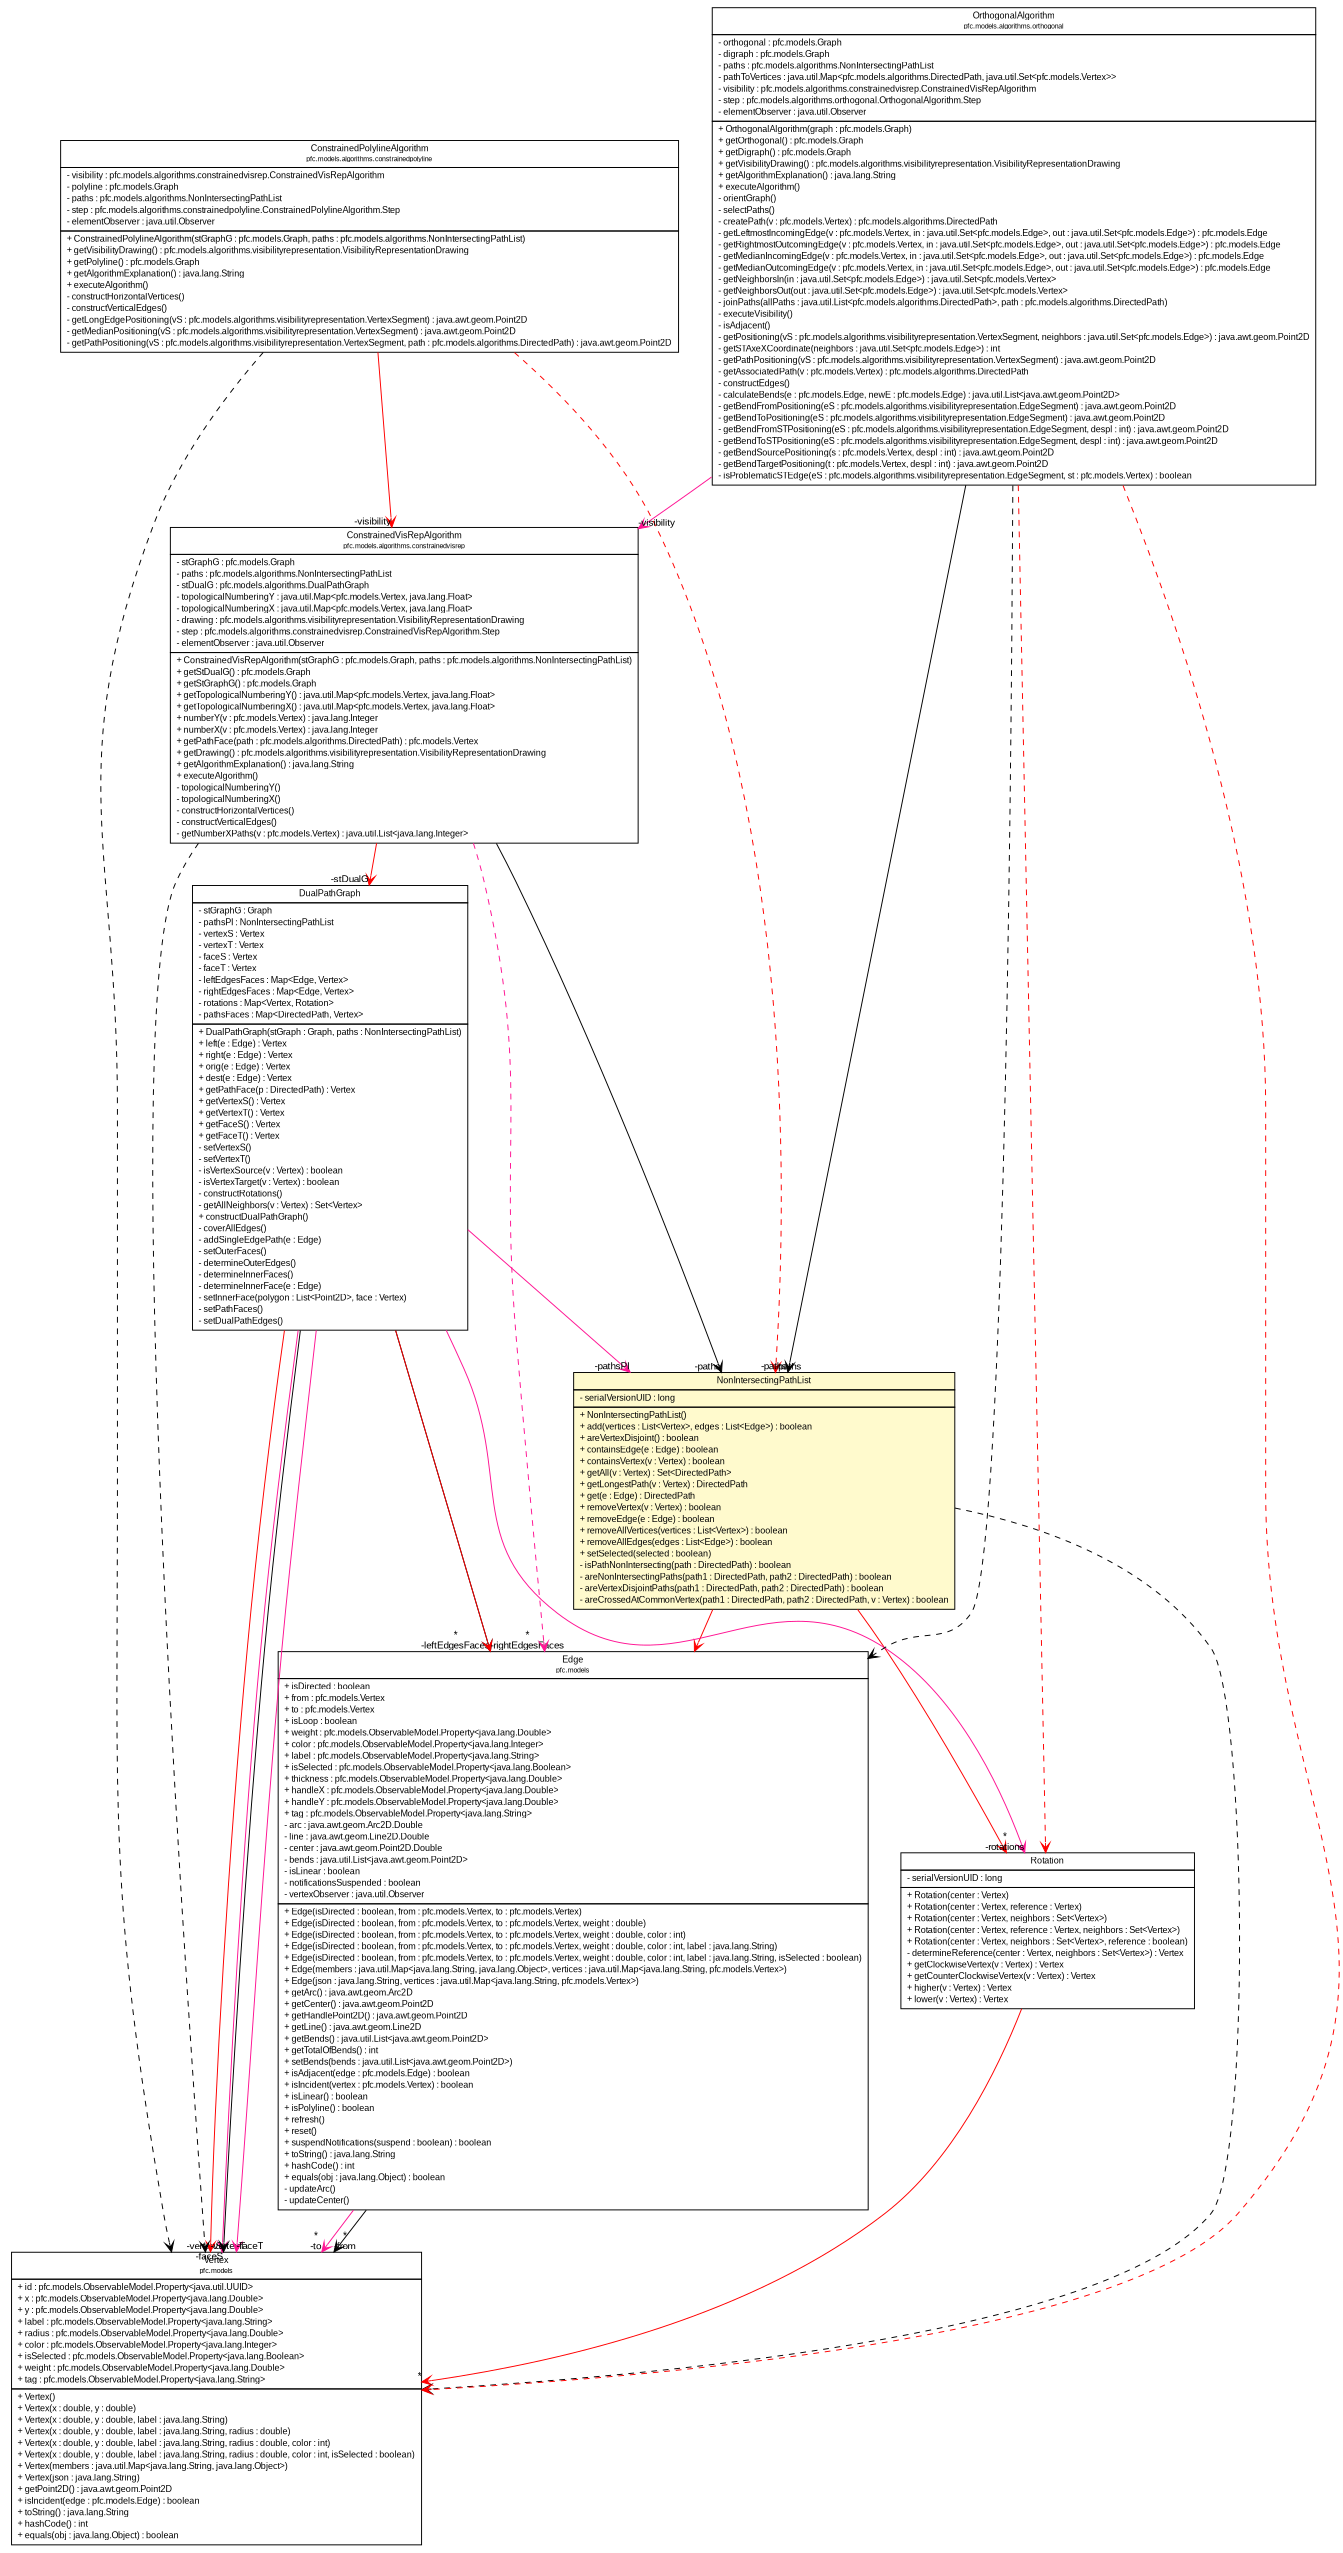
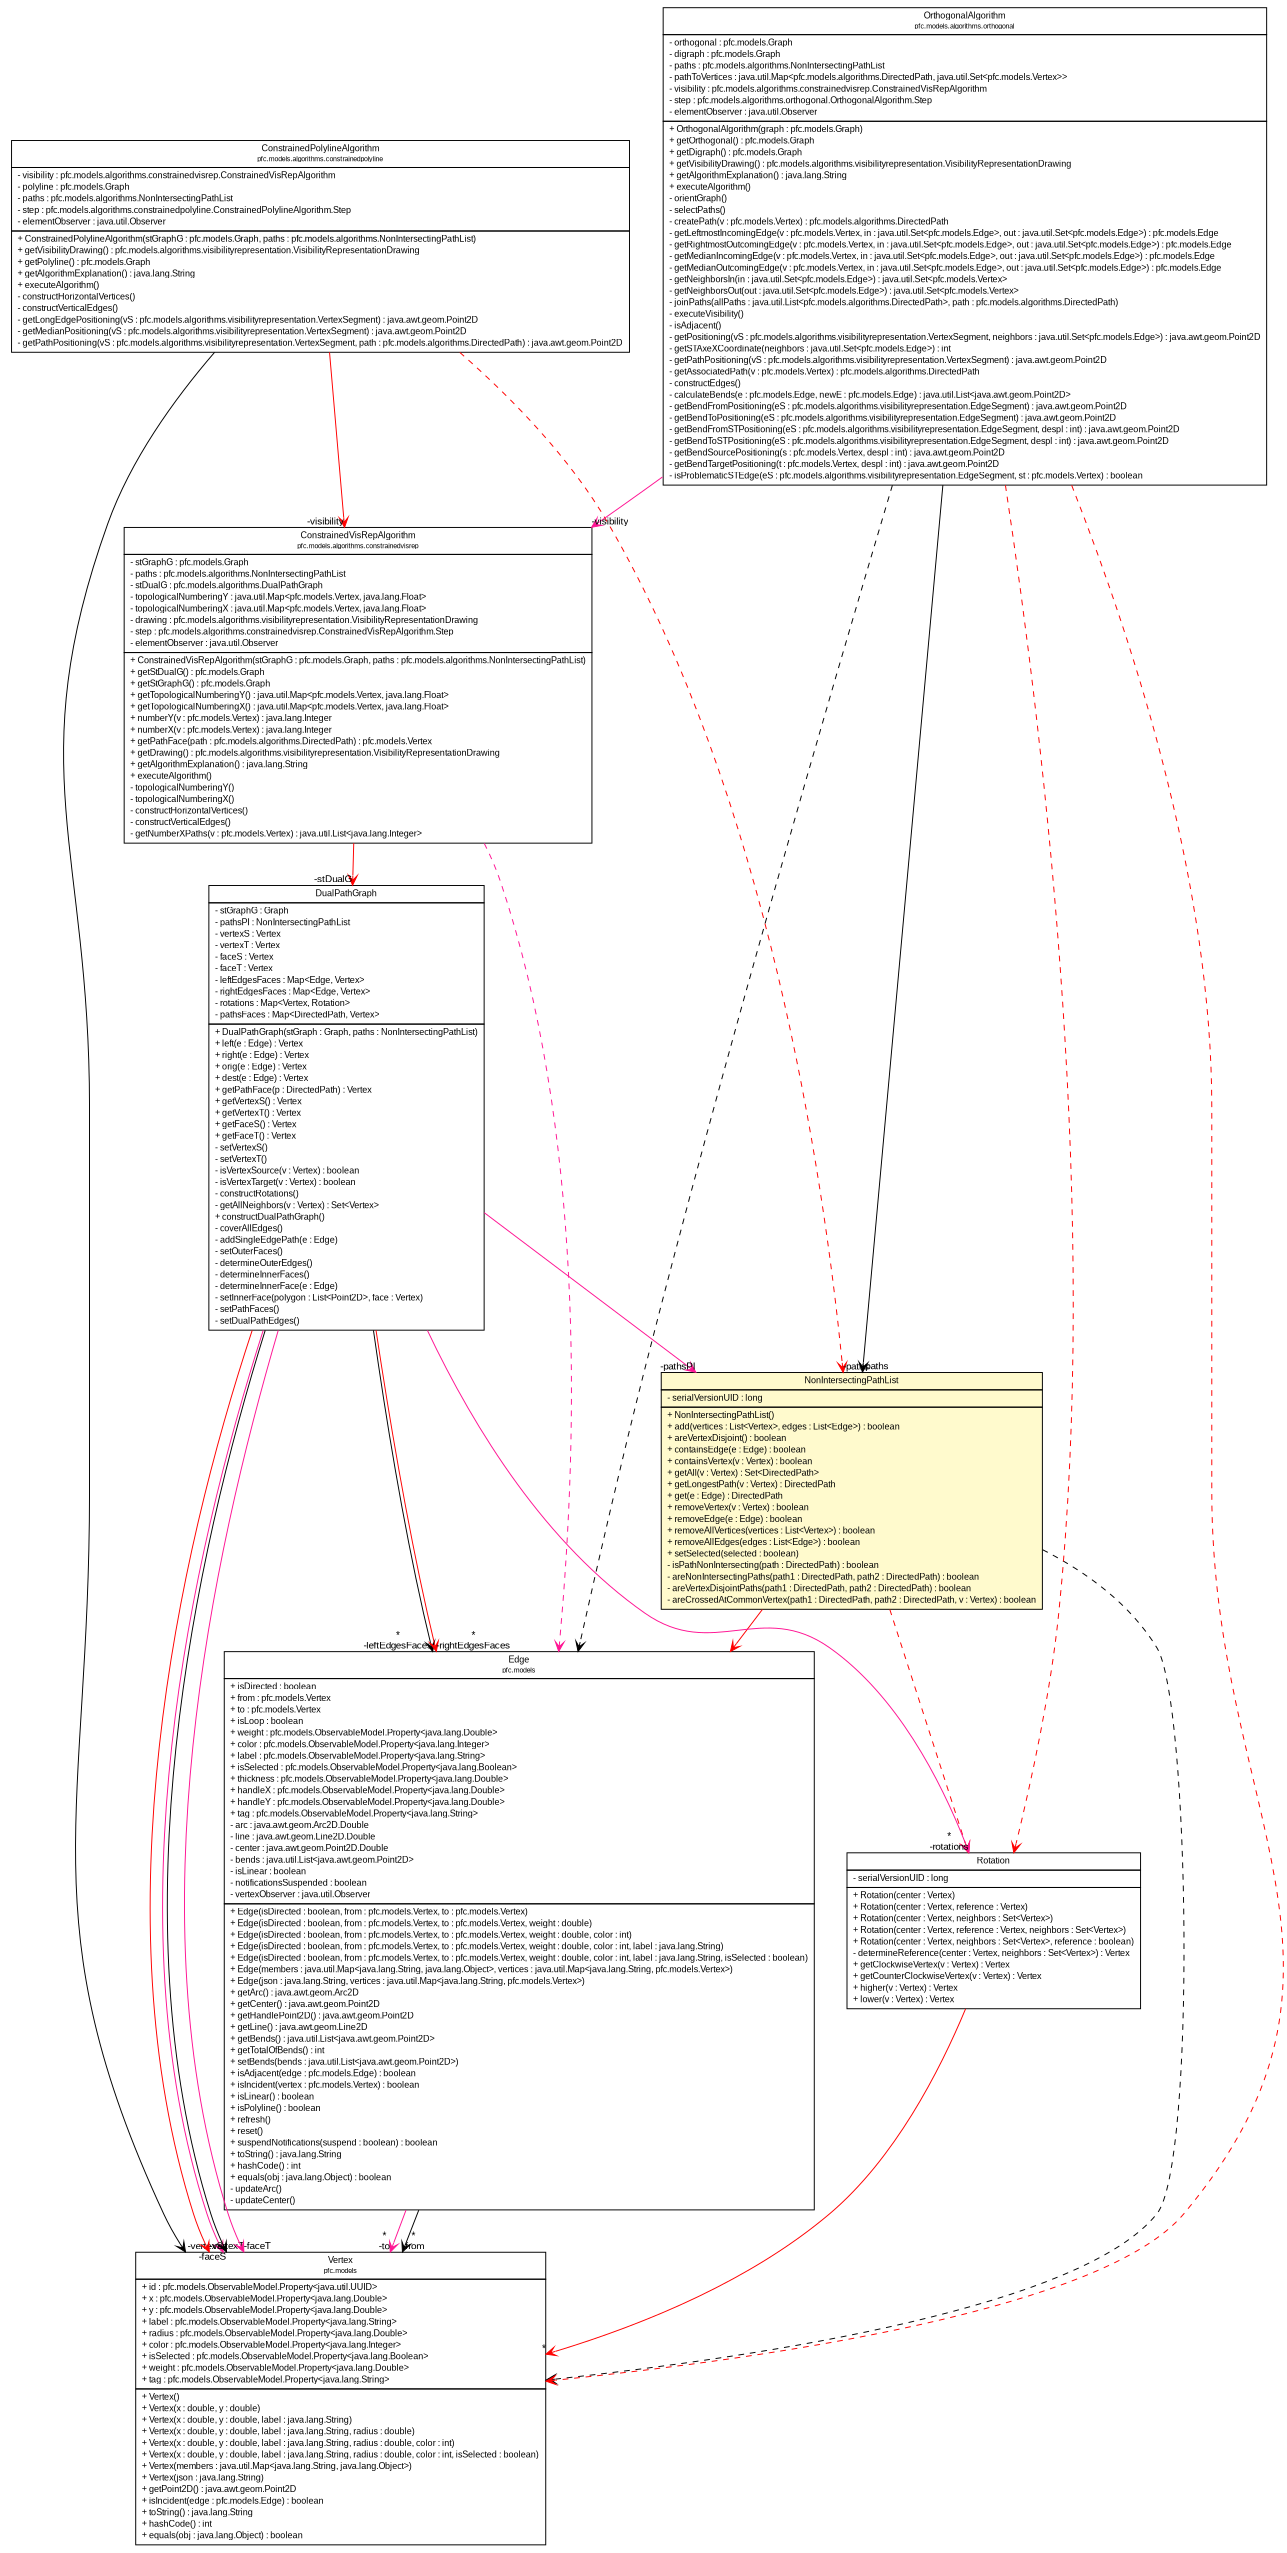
edge "ConstrainedVisRepAlgorithm" -> "NonIntersectingPathList": removed
edge "ConstrainedPolylineAlgorithm" -> "Vertex": style dashed -> solid
edge "ConstrainedVisRepAlgorithm" -> "Vertex": removed
edge "NonIntersectingPathList" -> "Rotation": style solid -> dashed
